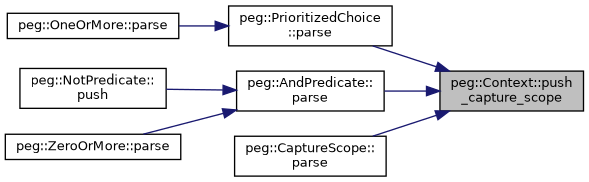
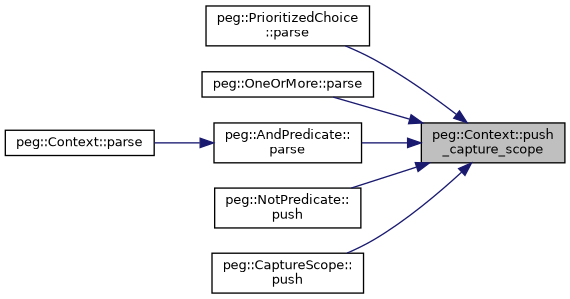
edge "peg::OneOrMore::parse" -> "peg::PrioritizedChoice ::parse": now "peg::OneOrMore::parse" -> "peg::Context::push _capture_scope"
edge "peg::NotPredicate:: push" -> "peg::AndPredicate:: parse": now "peg::NotPredicate:: push" -> "peg::Context::push _capture_scope"
node "peg::ZeroOrMore::parse": label "peg::ZeroOrMore::parse" -> "peg::Context::parse"
node "peg::CaptureScope:: parse": label "peg::CaptureScope:: parse" -> "peg::CaptureScope:: push"
